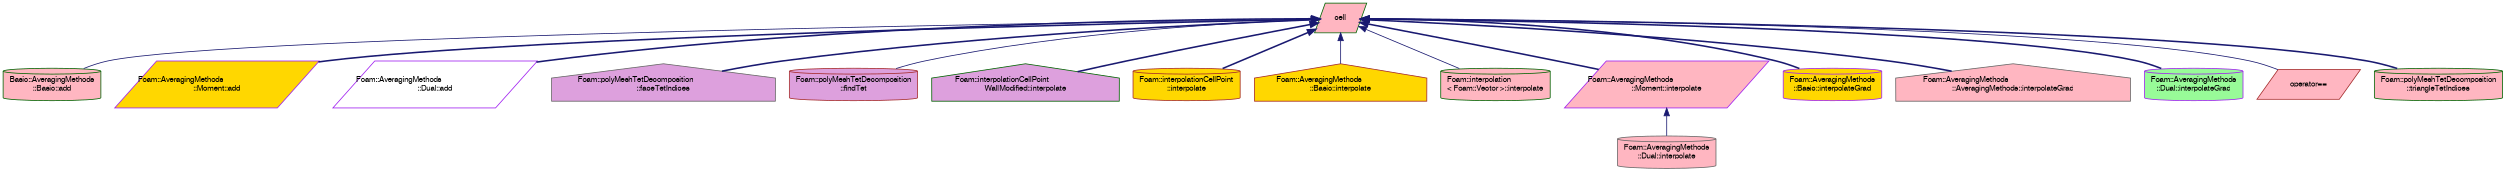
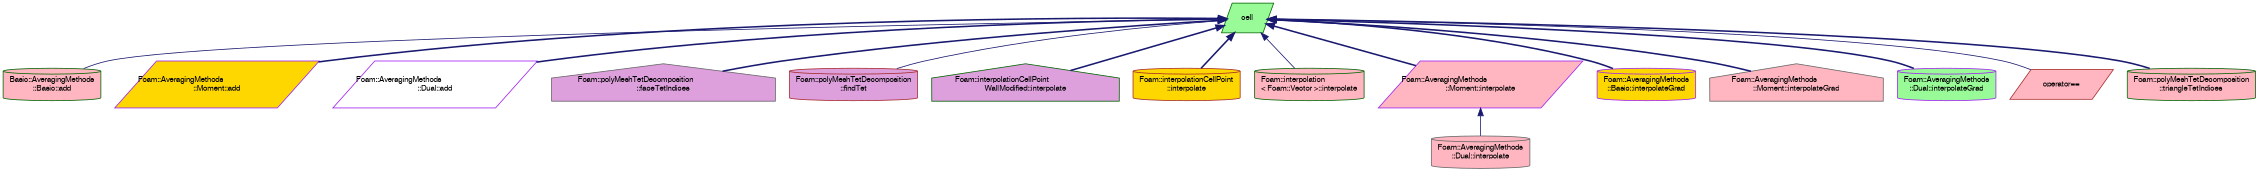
node "cell": fillcolor lightpink -> palegreen
node "Foam::AveragingMethods ::Basic::interpolate": removed
node "Foam::AveragingMethods ::AveragingMethods::interpolateGrad": label "Foam::AveragingMethods ::AveragingMethods::interpolateGrad" -> "Foam::AveragingMethods ::Moment::interpolateGrad"
